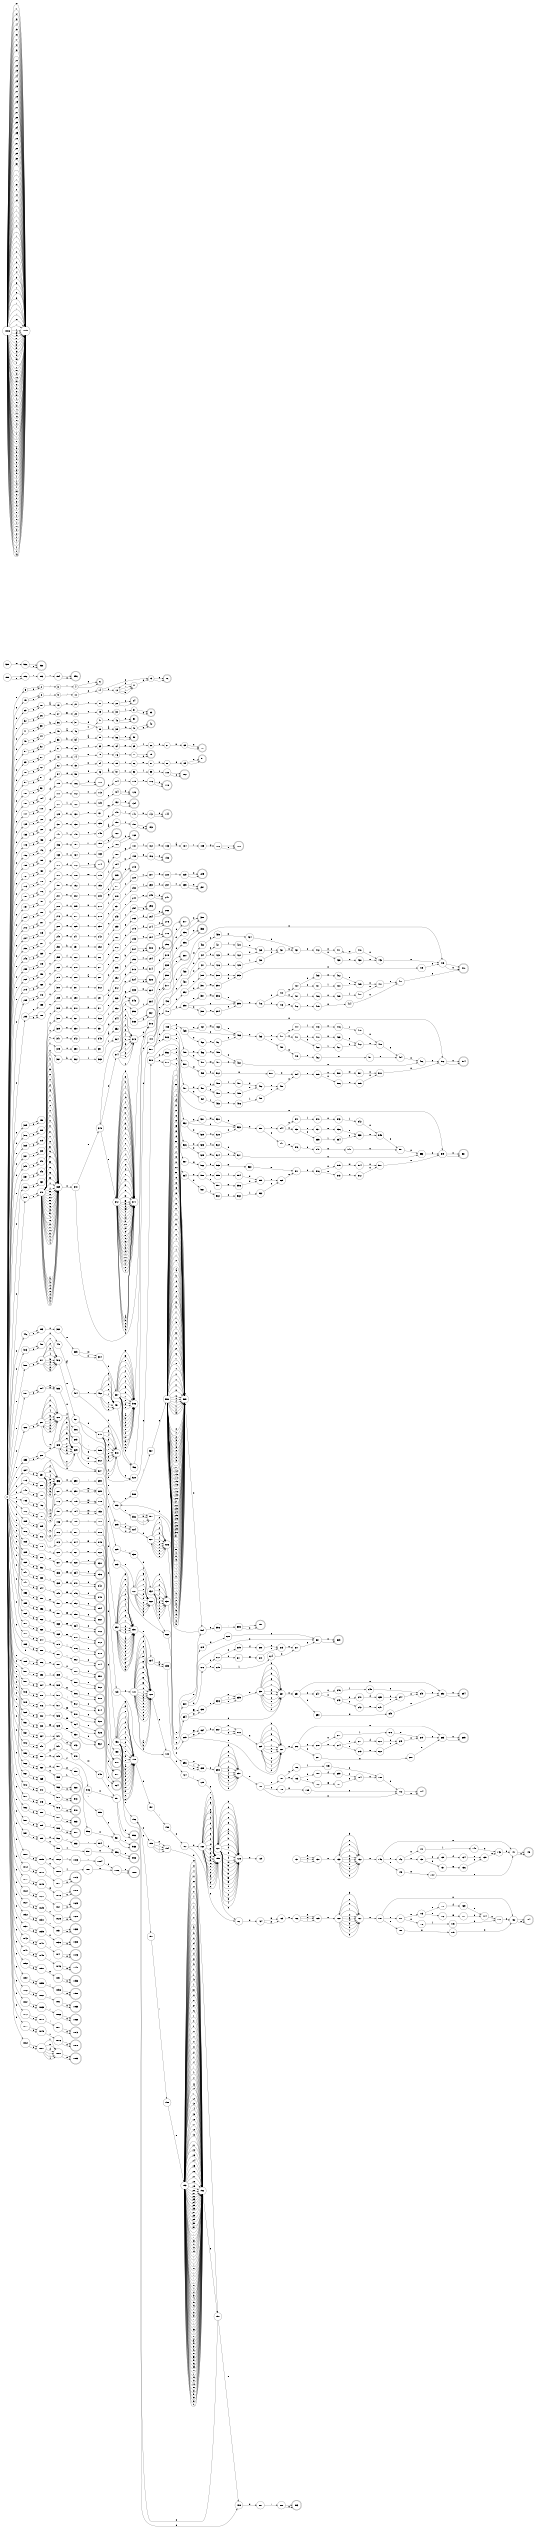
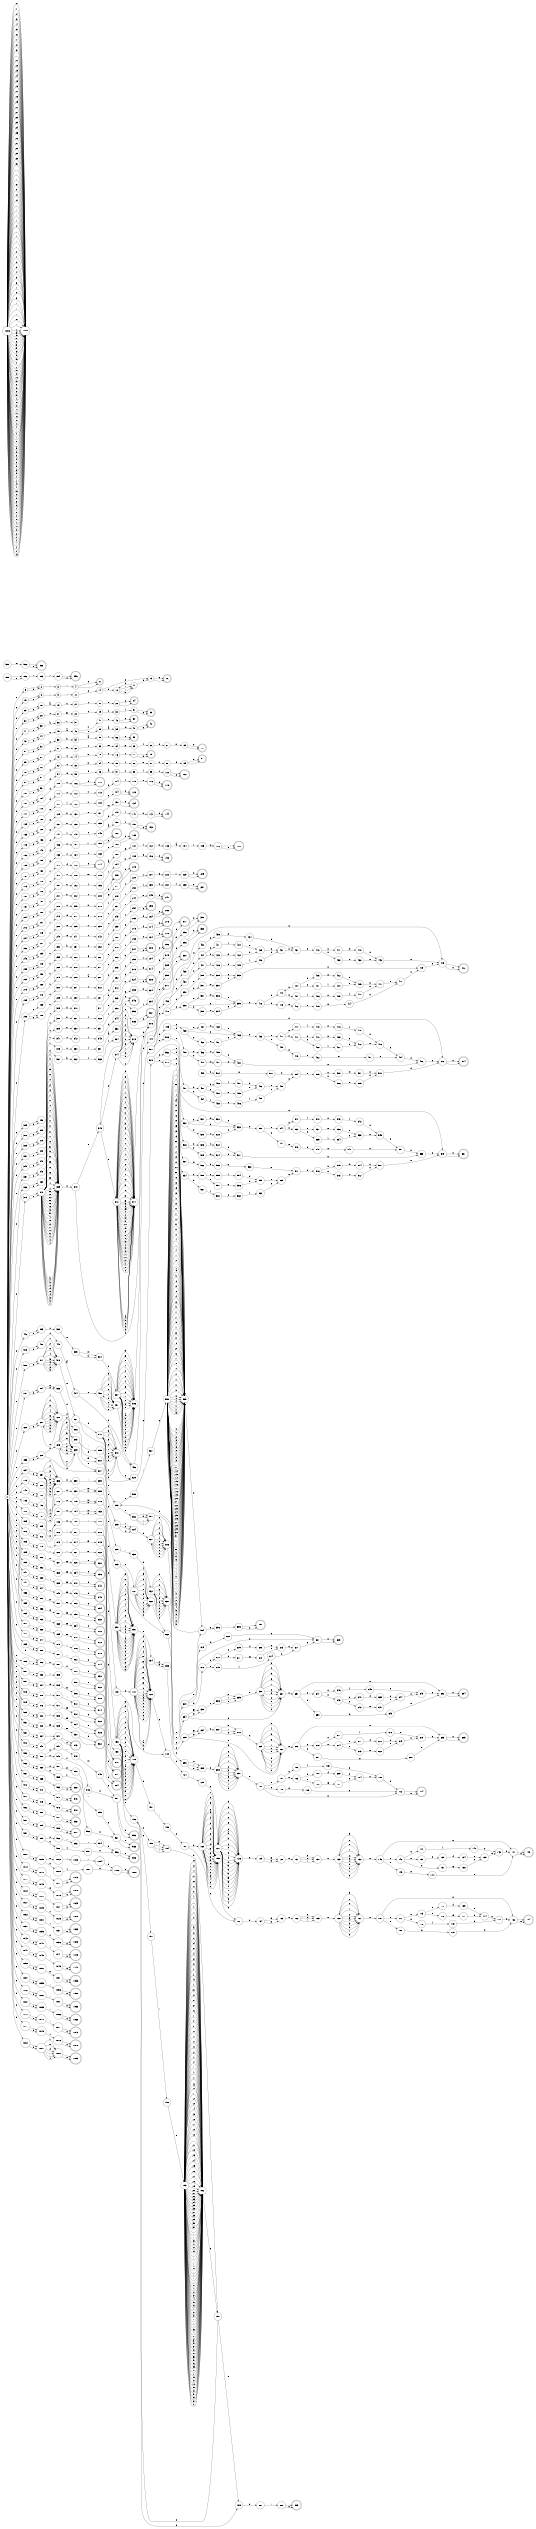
edge "37" -> "38": now "46" -> "38"
edge "440" -> "441": reversed
edge "417" -> "447": now "417" -> "419"
edge "410" -> "404": reversed
edge "310" -> "311": removed, label "p"
node "500": removed
edge "451" -> "452": added, label "ε"
edge "899" -> "900": removed, label ">"
node "728": added
edge "738" -> "737": now "742" -> "737"
